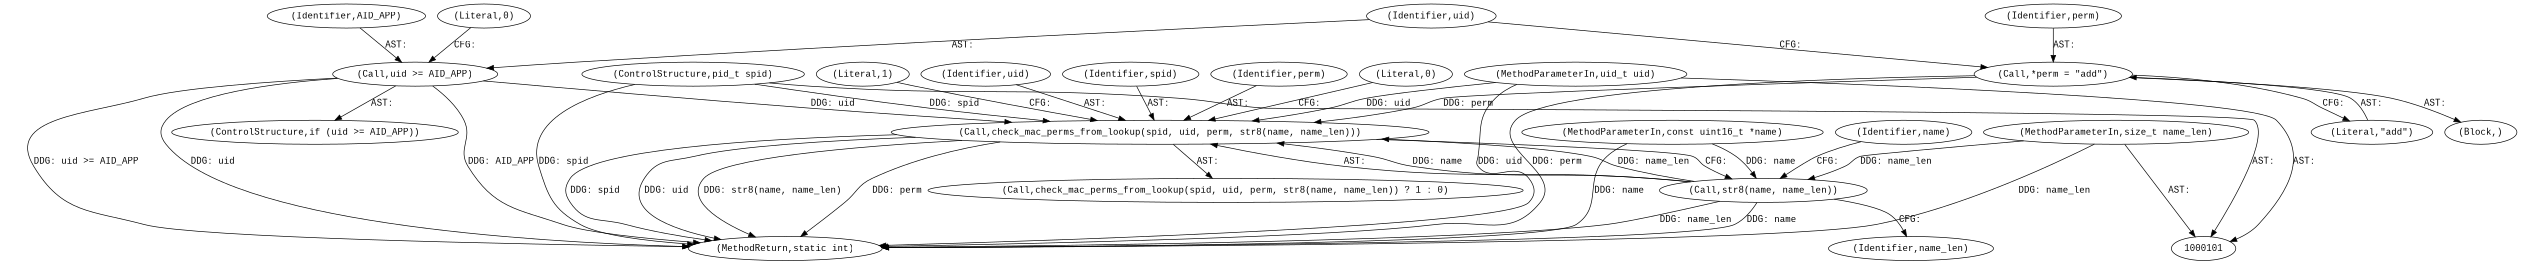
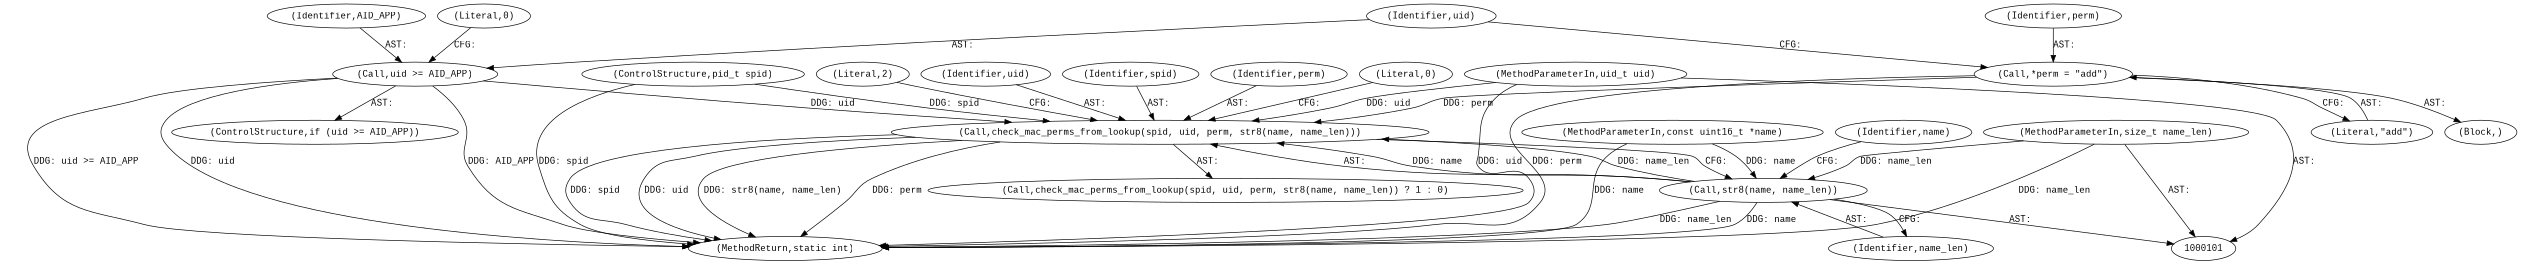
node "(Literal,1)": label "(Literal,1)" -> "(Literal,2)"
edge "(ControlStructure,pid_t spid)" -> "1000101": now "(Call,str8(name, name_len))" -> "1000101"
edge "(Identifier,name_len)" -> "(Call,str8(name, name_len))": added, label "AST:"
